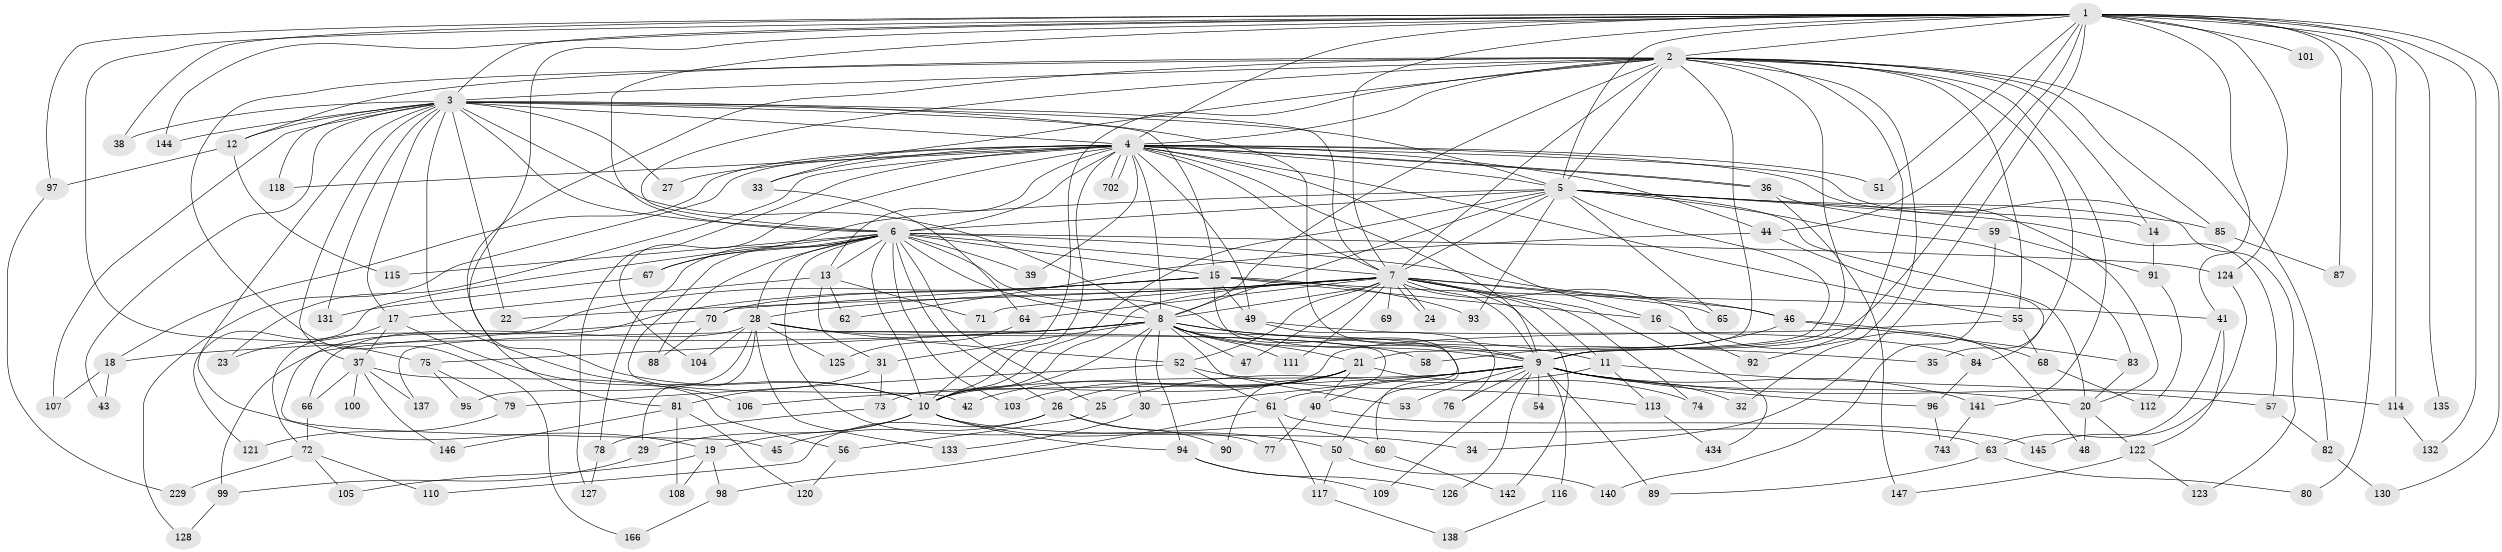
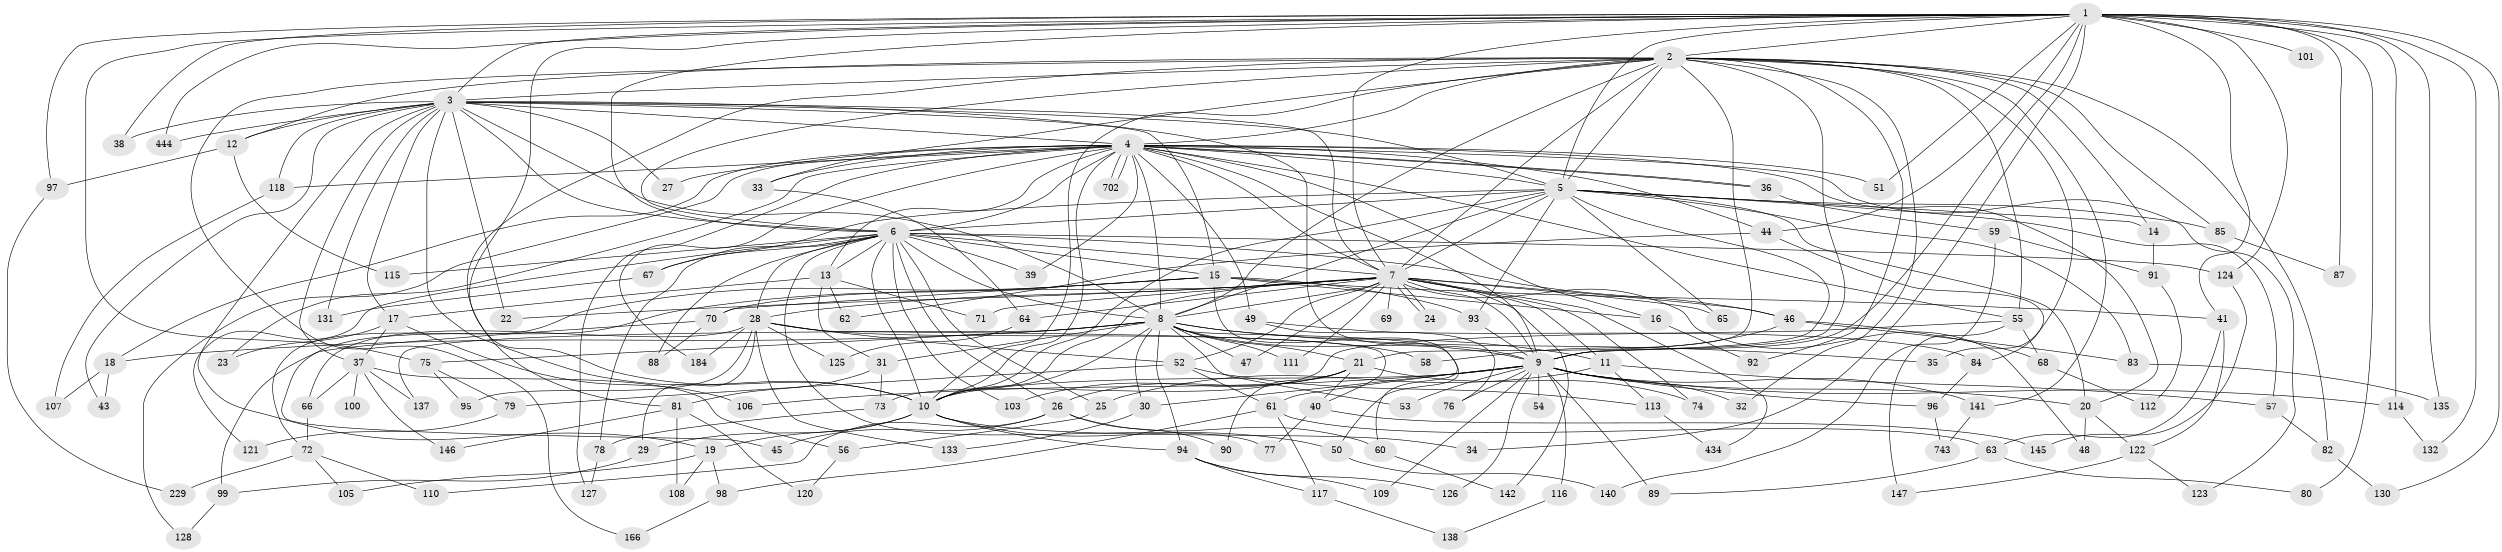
edge "1" -- "4": removed
node "144": label "144" -> "444"
edge "3" -- "107": now "118" -- "107"
edge "15" -- "49": removed
edge "36" -- "147": now "55" -- "147"
edge "6" -- "9": now "93" -- "9"
node "104": label "104" -> "184"
edge "83" -- "20": now "83" -- "135"
node "42": removed
edge "50" -- "117": now "94" -- "117"
